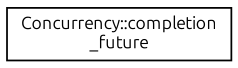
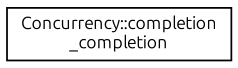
node "Concurrency::completion _future": label "Concurrency::completion _future" -> "Concurrency::completion _completion"
